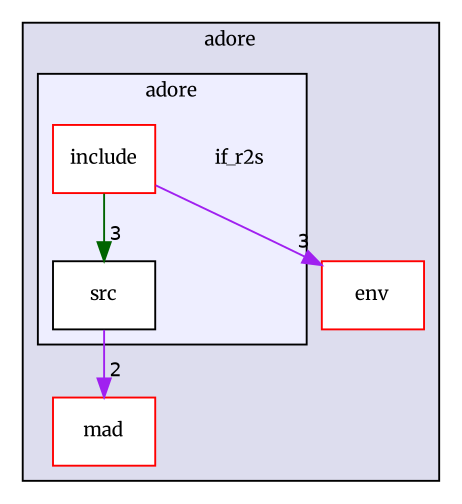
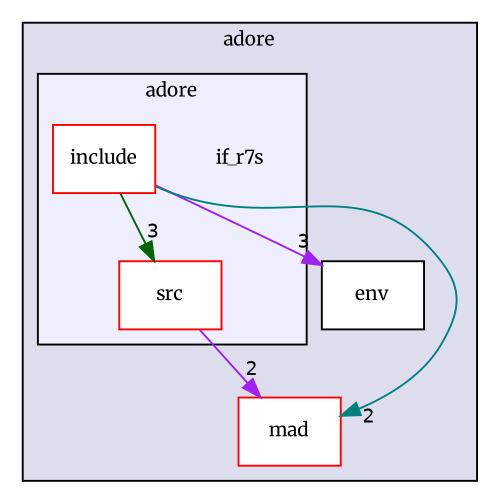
node "if_r2s": label "if_r2s" -> "if_r7s"
edge "include" -> "mad": added
node "src": color black -> red
node "env": color red -> black
